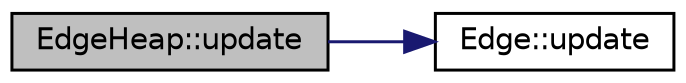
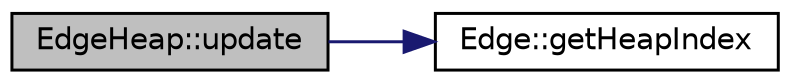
node "Edge::update": label "Edge::update" -> "Edge::getHeapIndex"
